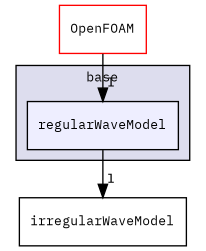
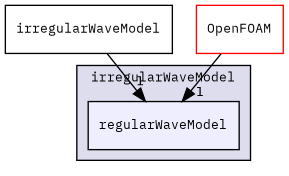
cluster "base": label "base" -> "irregularWaveModel"
edge "regularWaveModel" -> "irregularWaveModel": reversed
